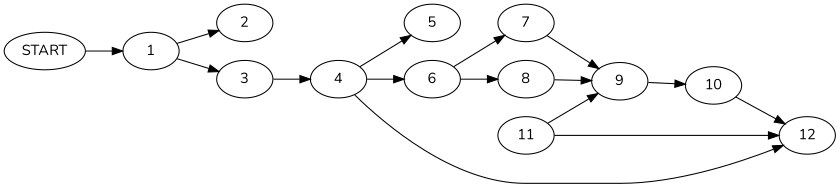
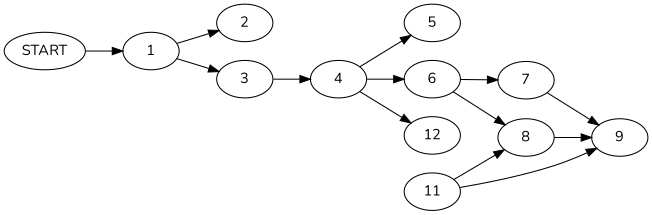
node "10": removed
edge "11" -> "12": now "11" -> "8"
